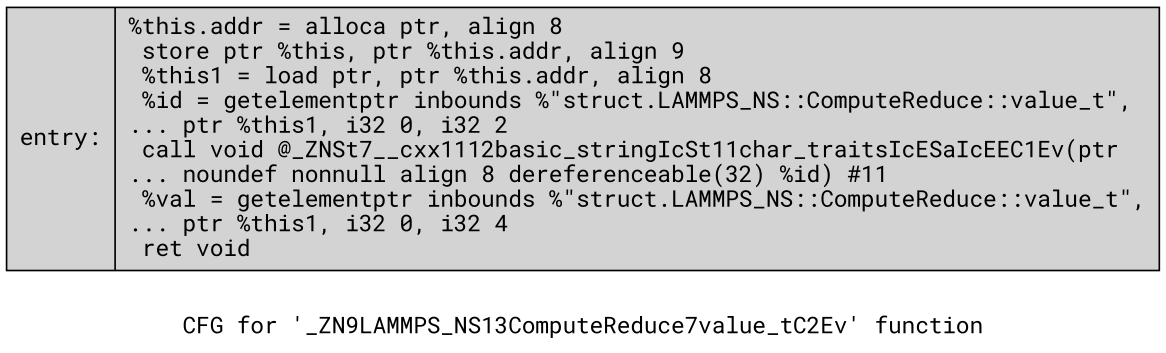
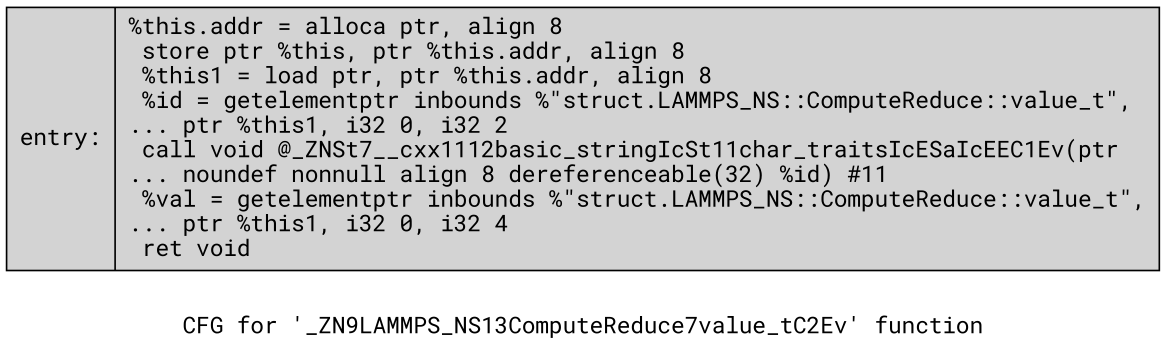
node "entry:": text "store ptr %this, ptr %this.addr, align 9" -> "store ptr %this, ptr %this.addr, align 8"
